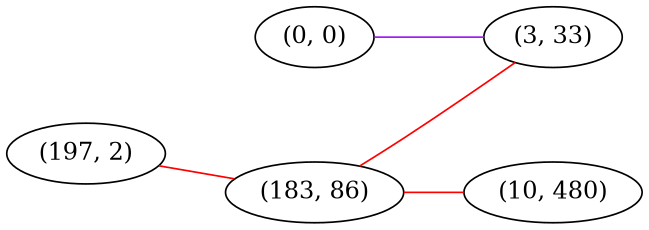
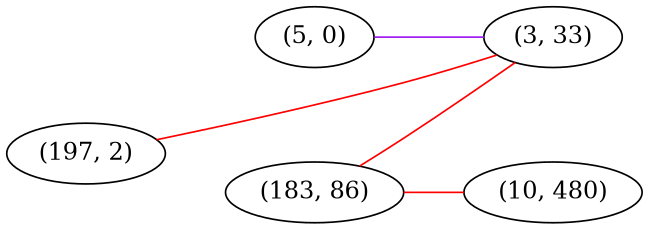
node "(0, 0)": label "(0, 0)" -> "(5, 0)"
edge "(197, 2)" -- "(183, 86)": now "(197, 2)" -- "(3, 33)"
